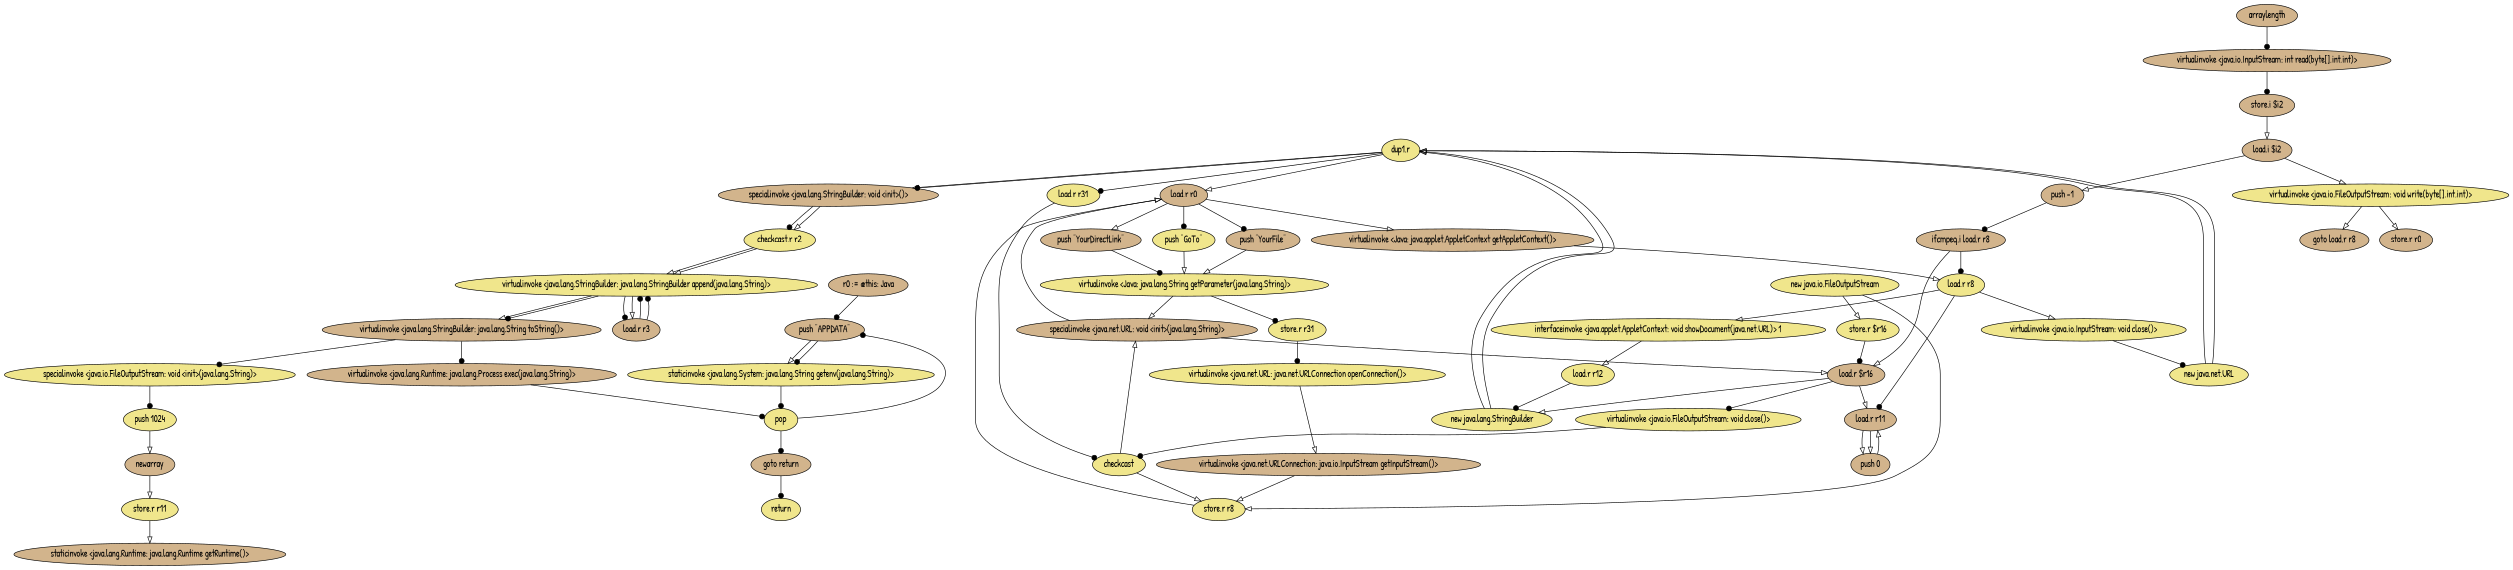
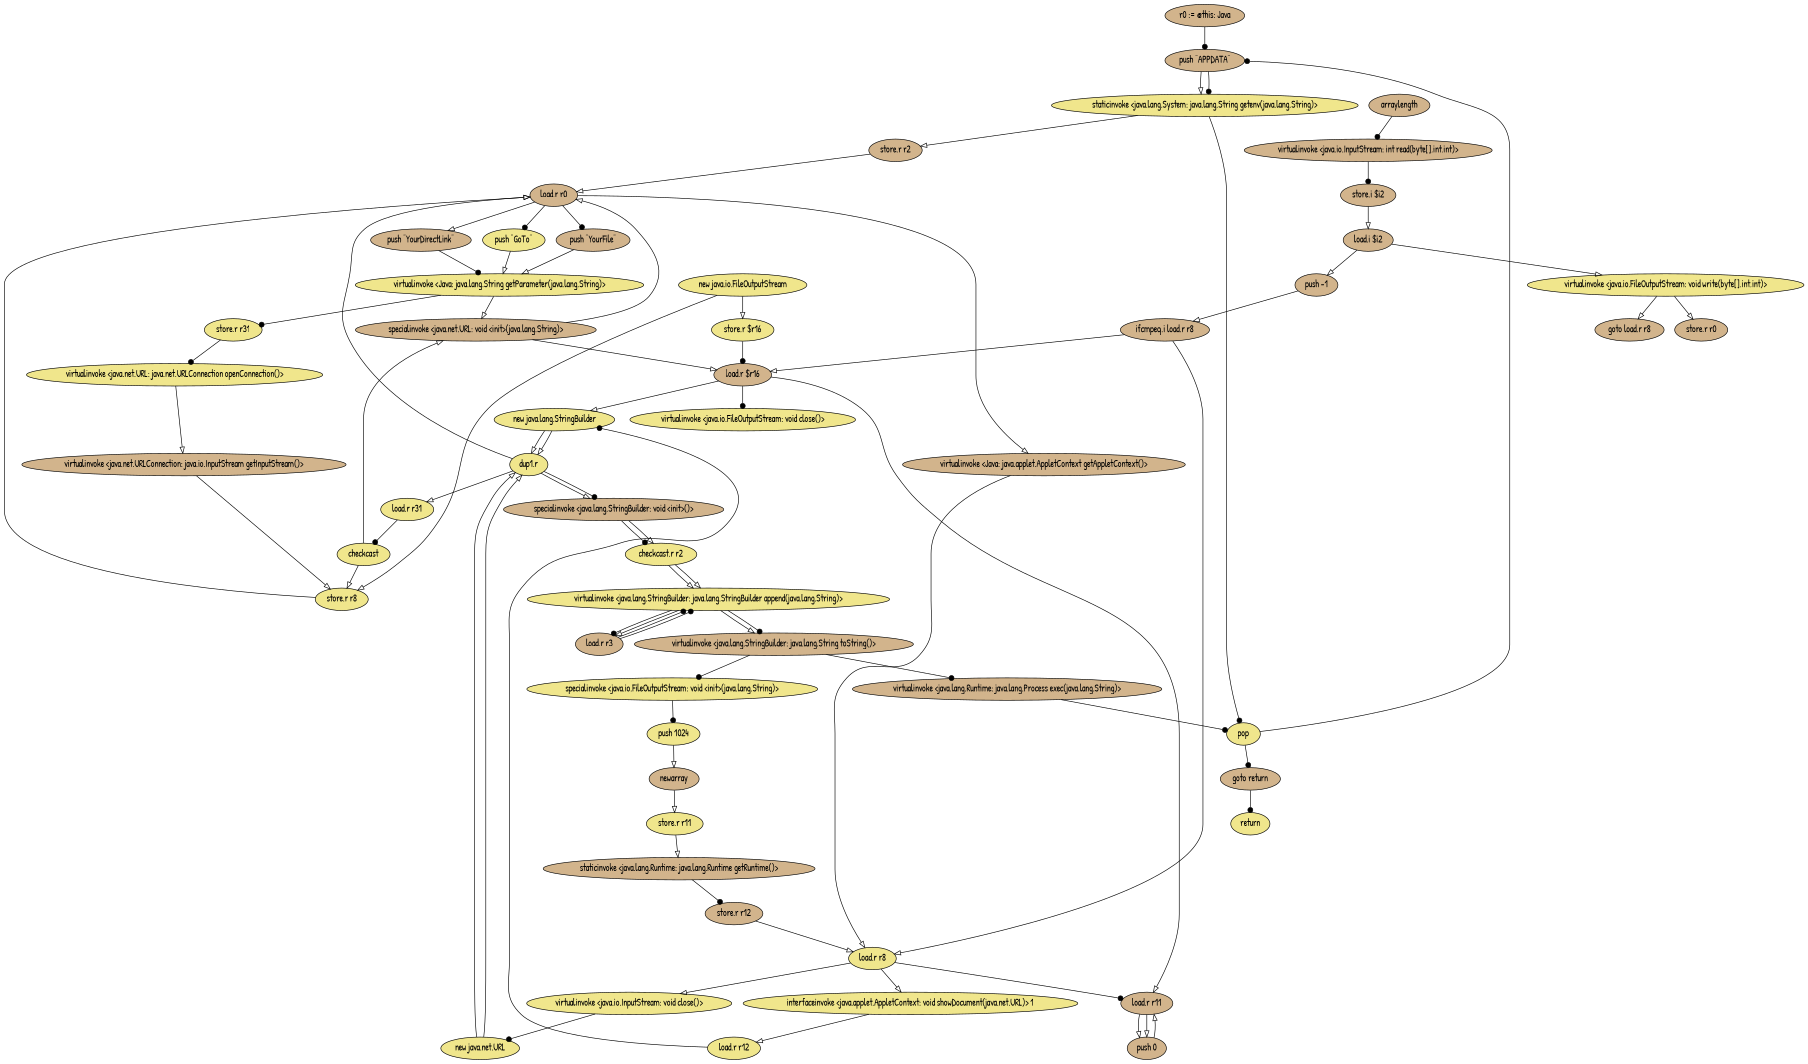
node "store.r r2": added
edge "dup1.r" -> "load.r r31": arrowhead dot -> onormal
edge "push -1" -> "ifcmpeq.i load.r r8": arrowhead dot -> onormal
edge "ifcmpeq.i load.r r8" -> "load.r r8": arrowhead dot -> onormal
edge "virtualinvoke <java.io.FileOutputStream: void close()>" -> "checkcast": removed
node "store.r r12": added
